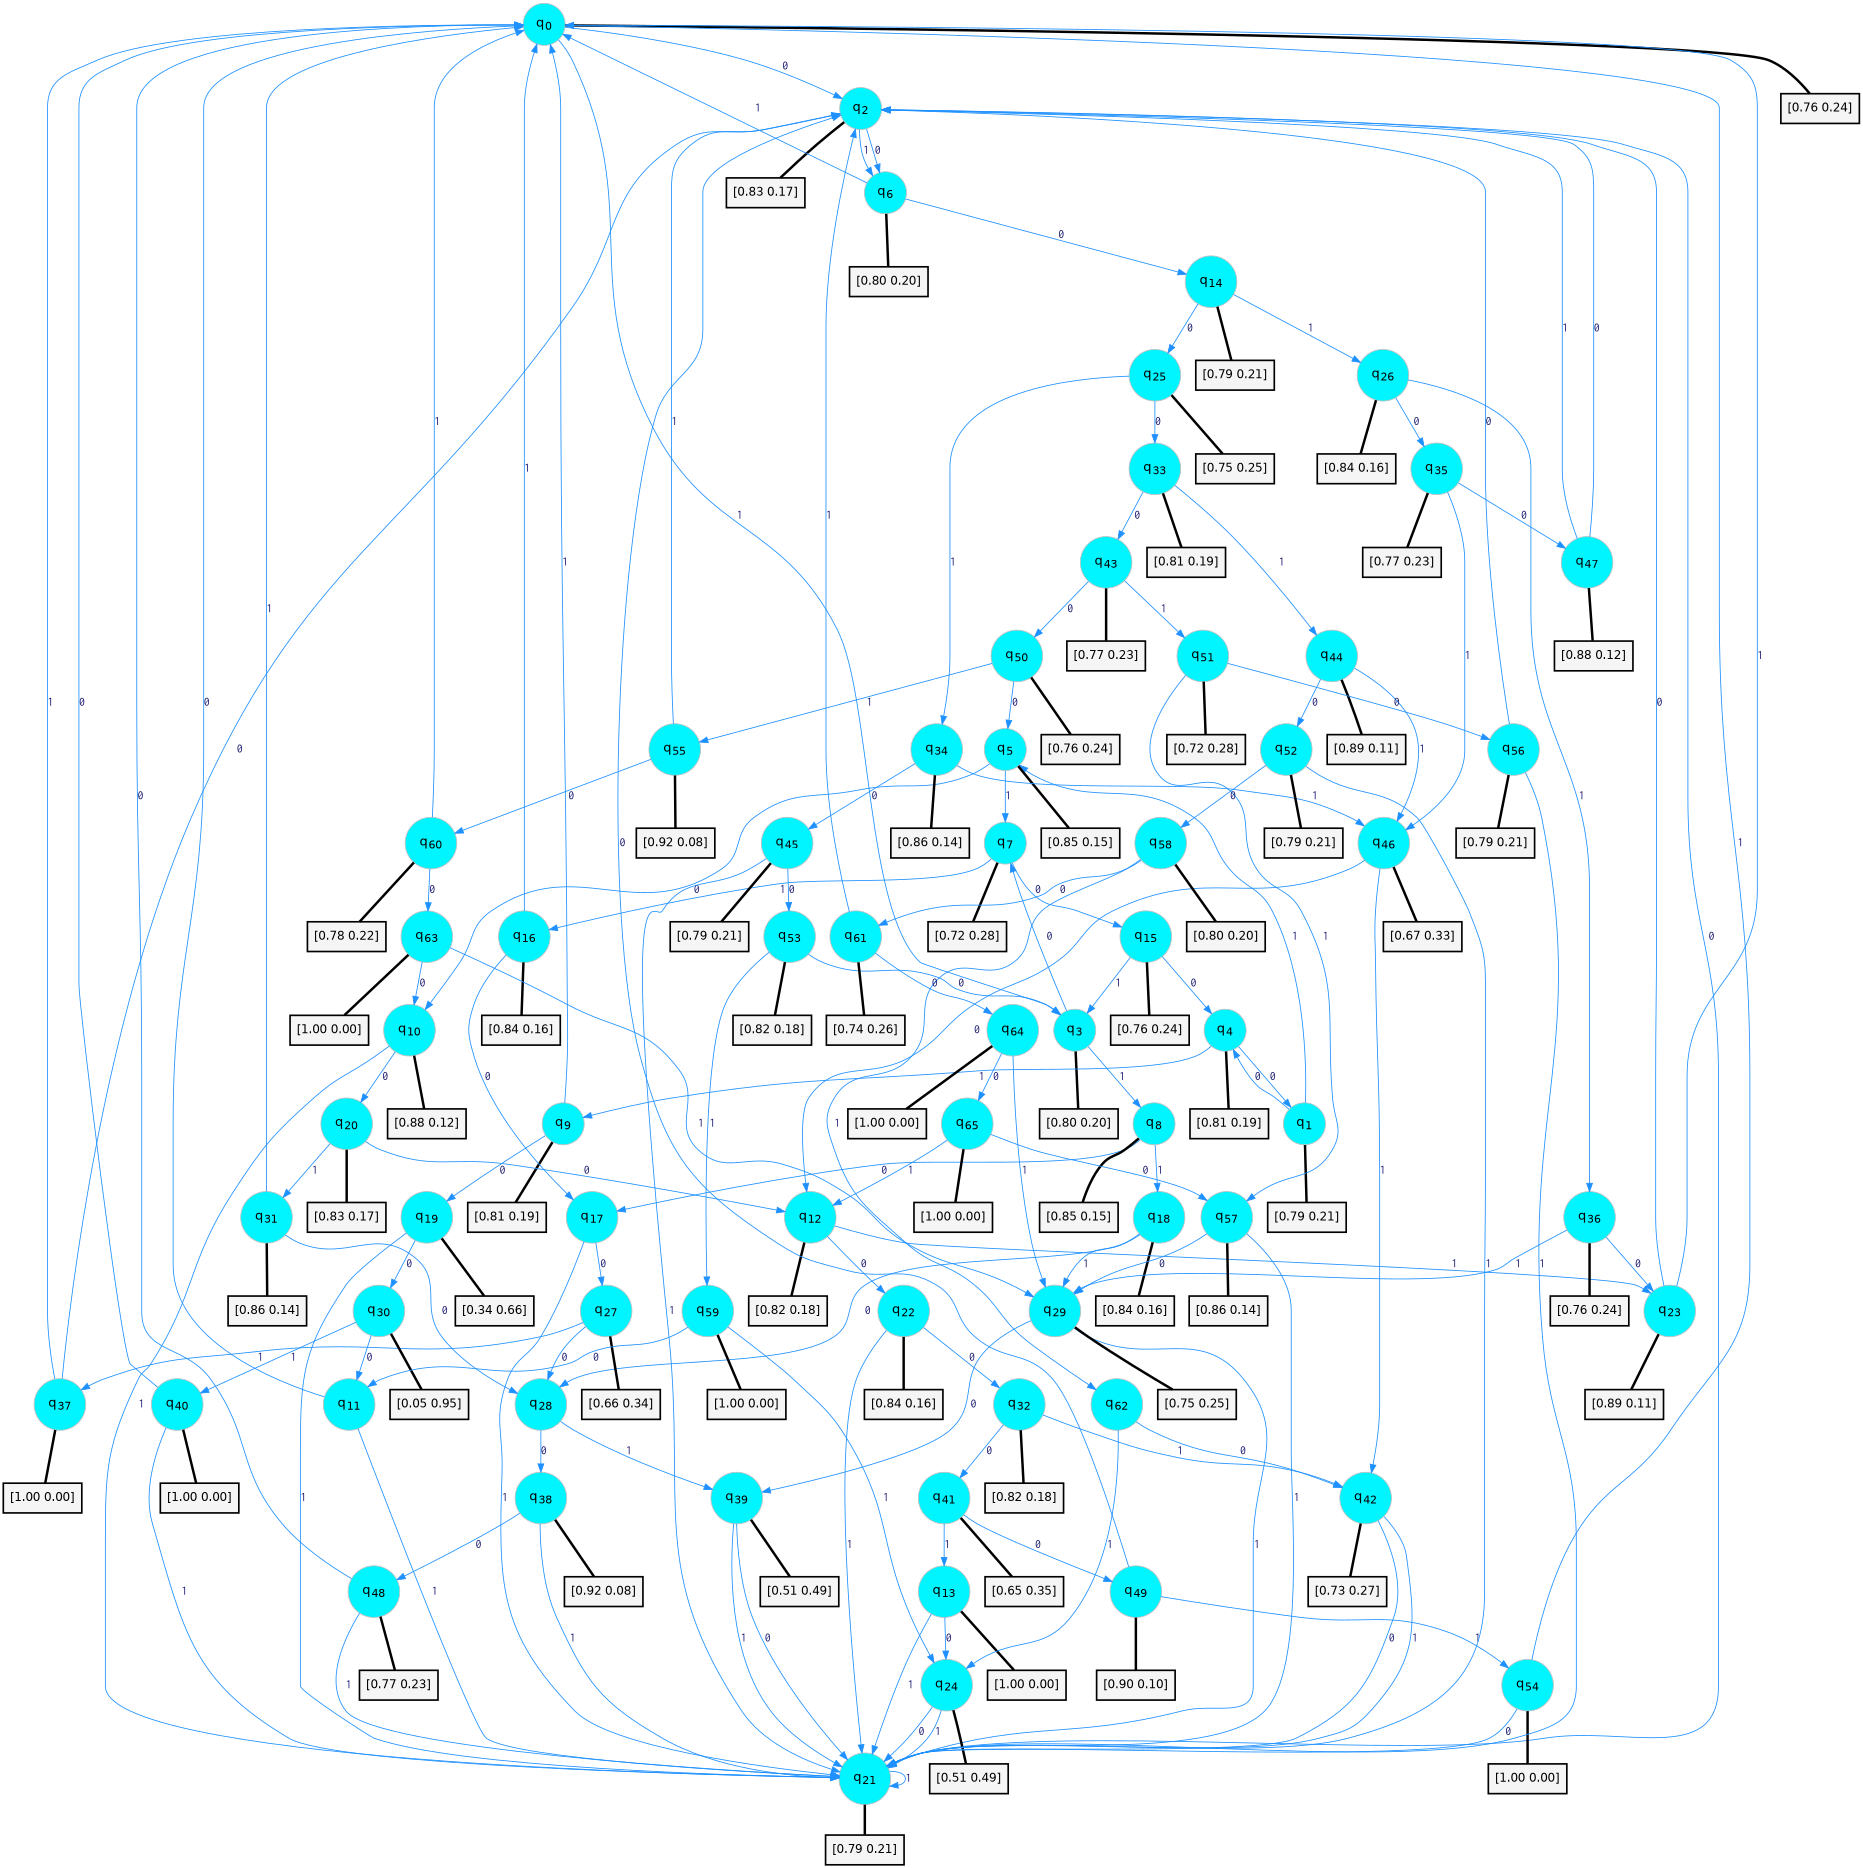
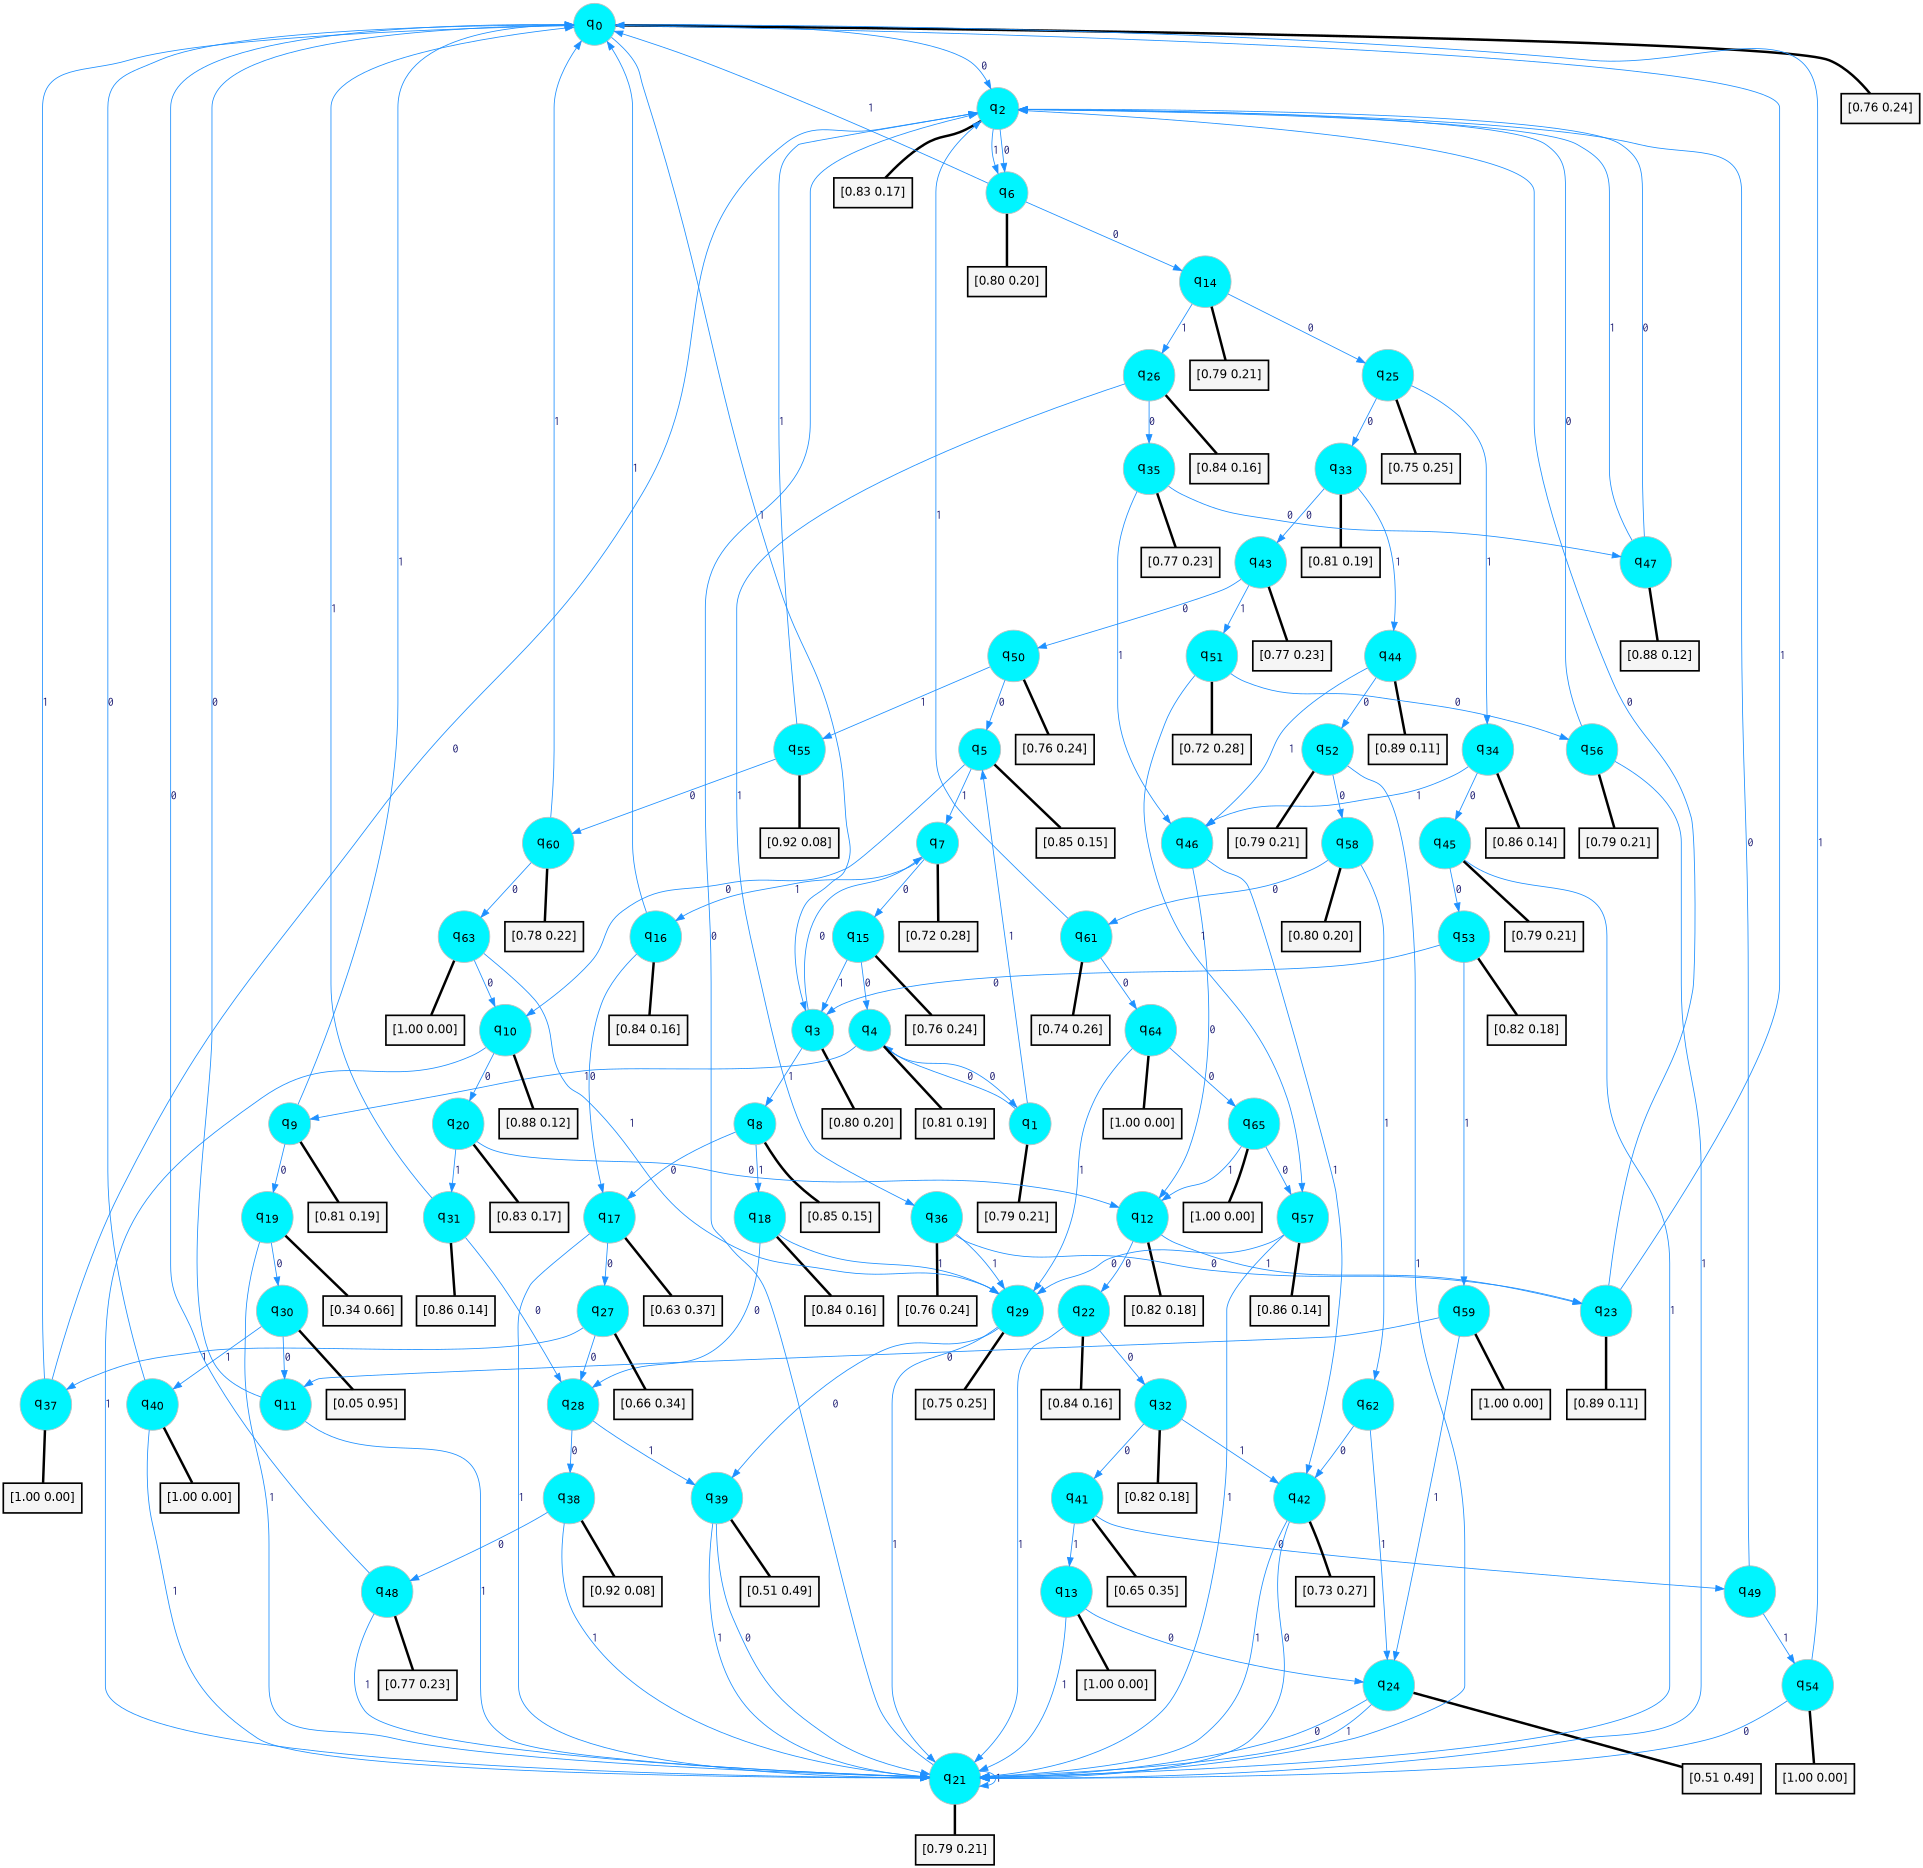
node "[0.67 0.33]": removed
node "[0.63 0.37]": added
node "[0.90 0.10]": removed
